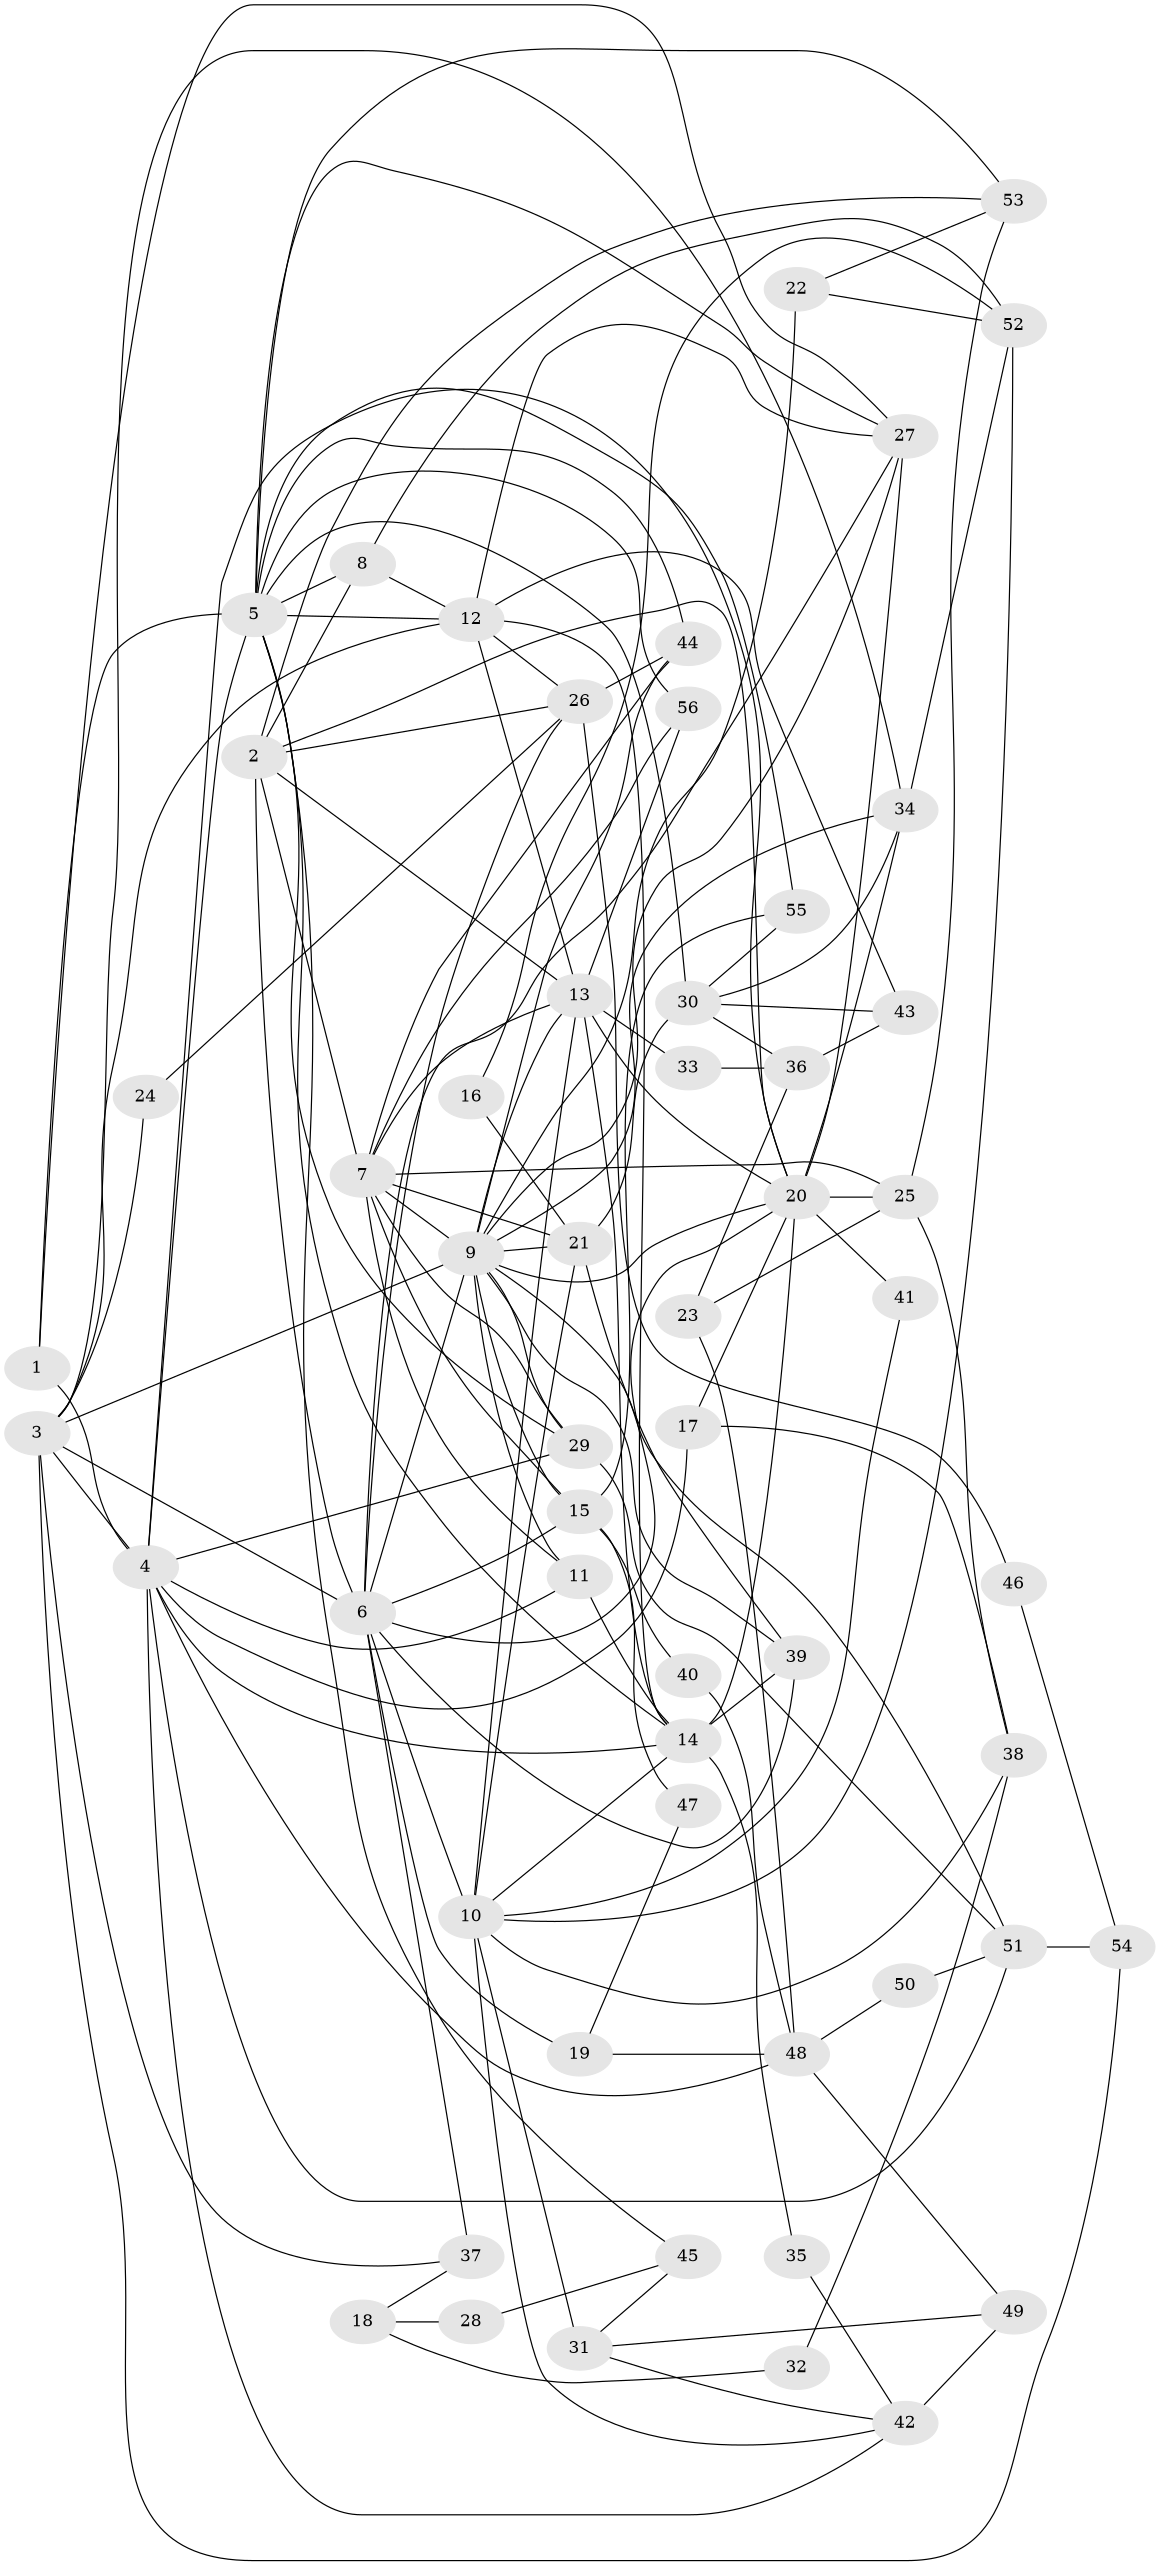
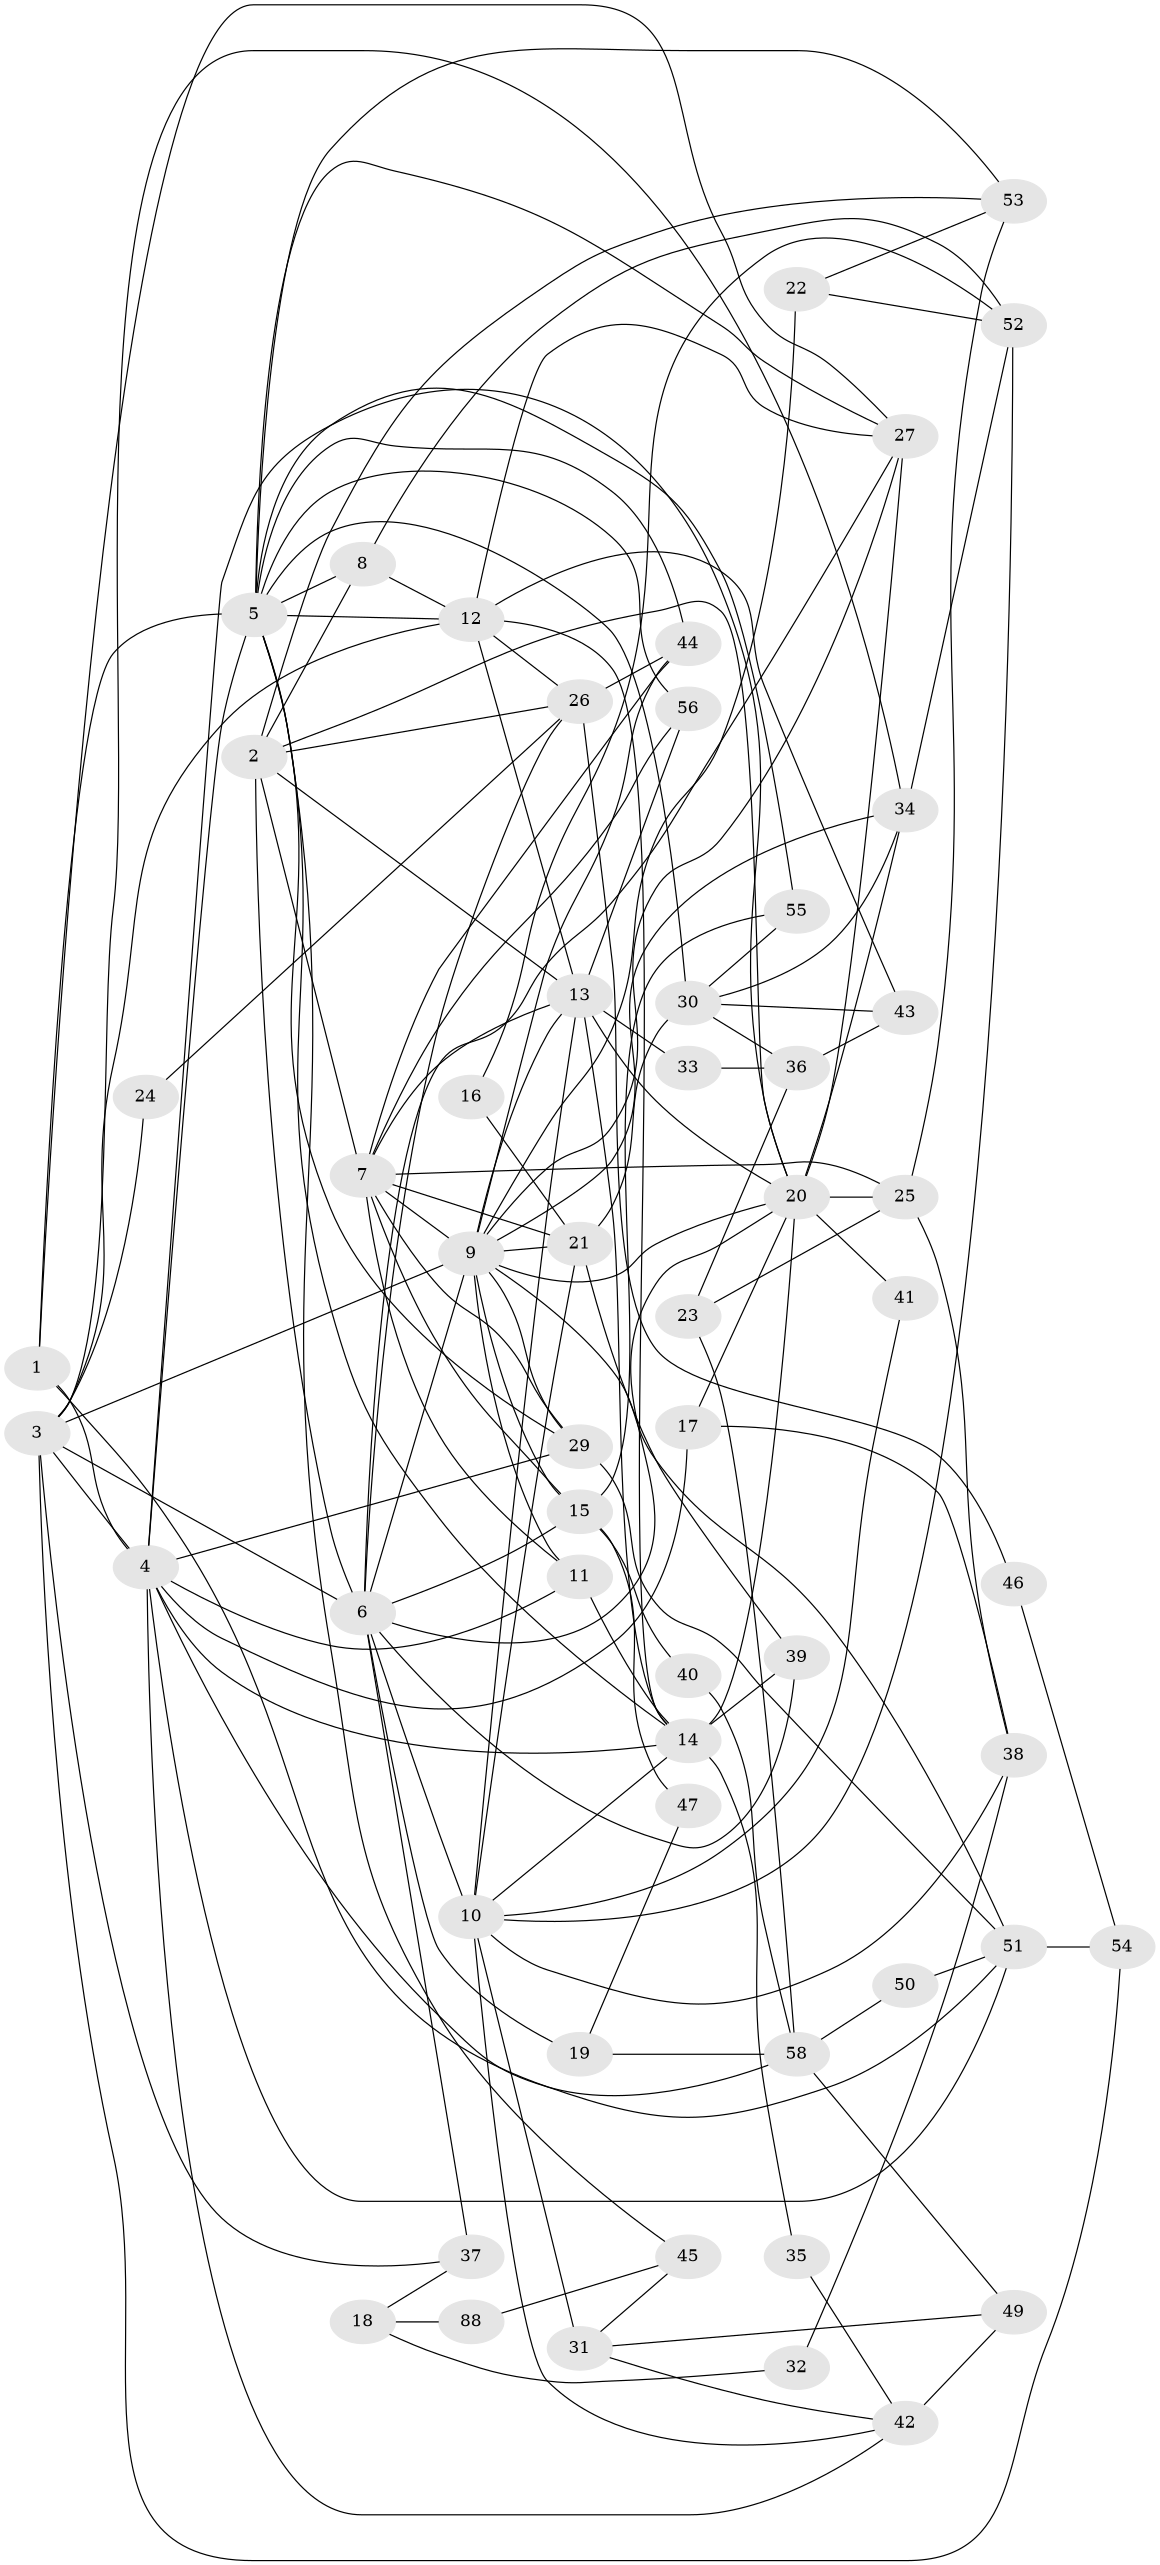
edge "9" -- "39": removed
edge "1" -- "51": added
node "48": label "48" -> "58"
node "28": label "28" -> "88"
